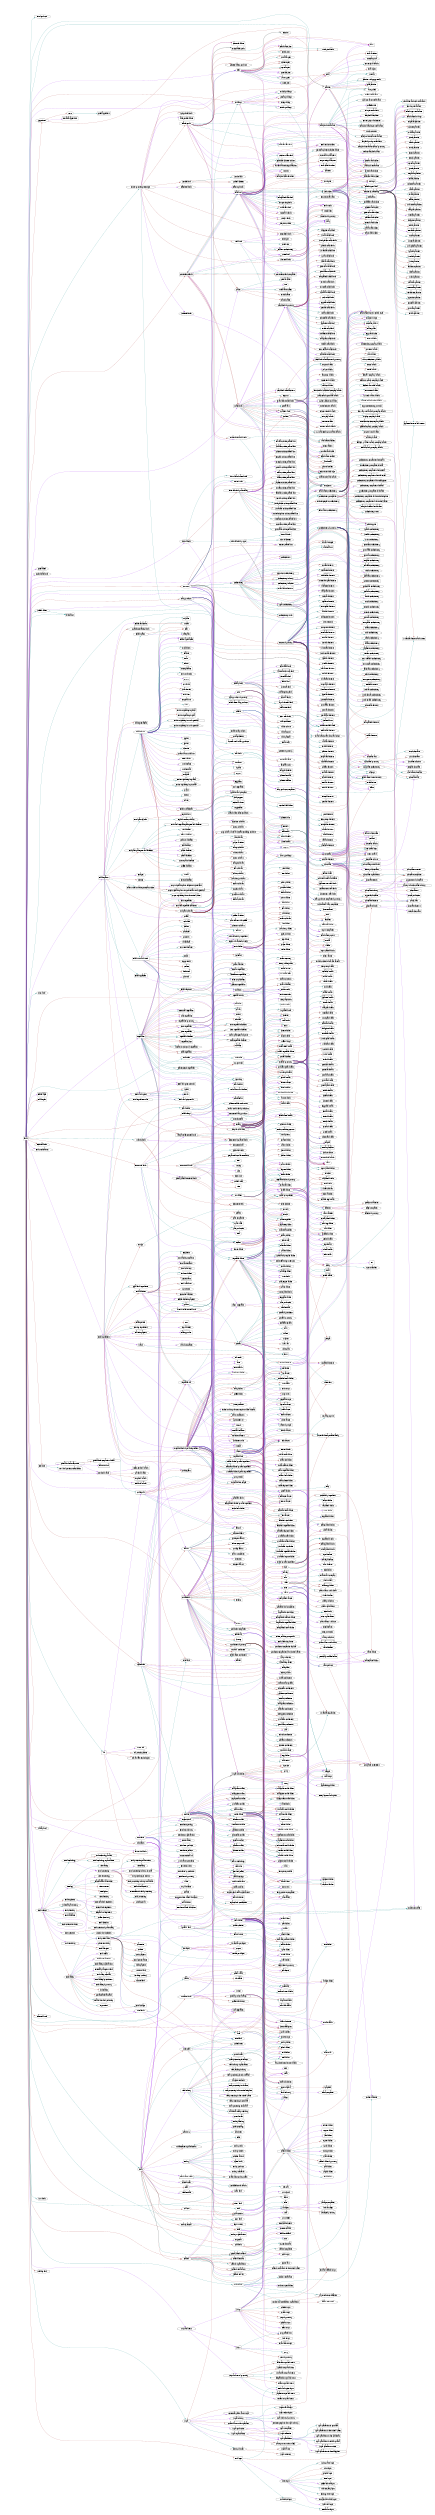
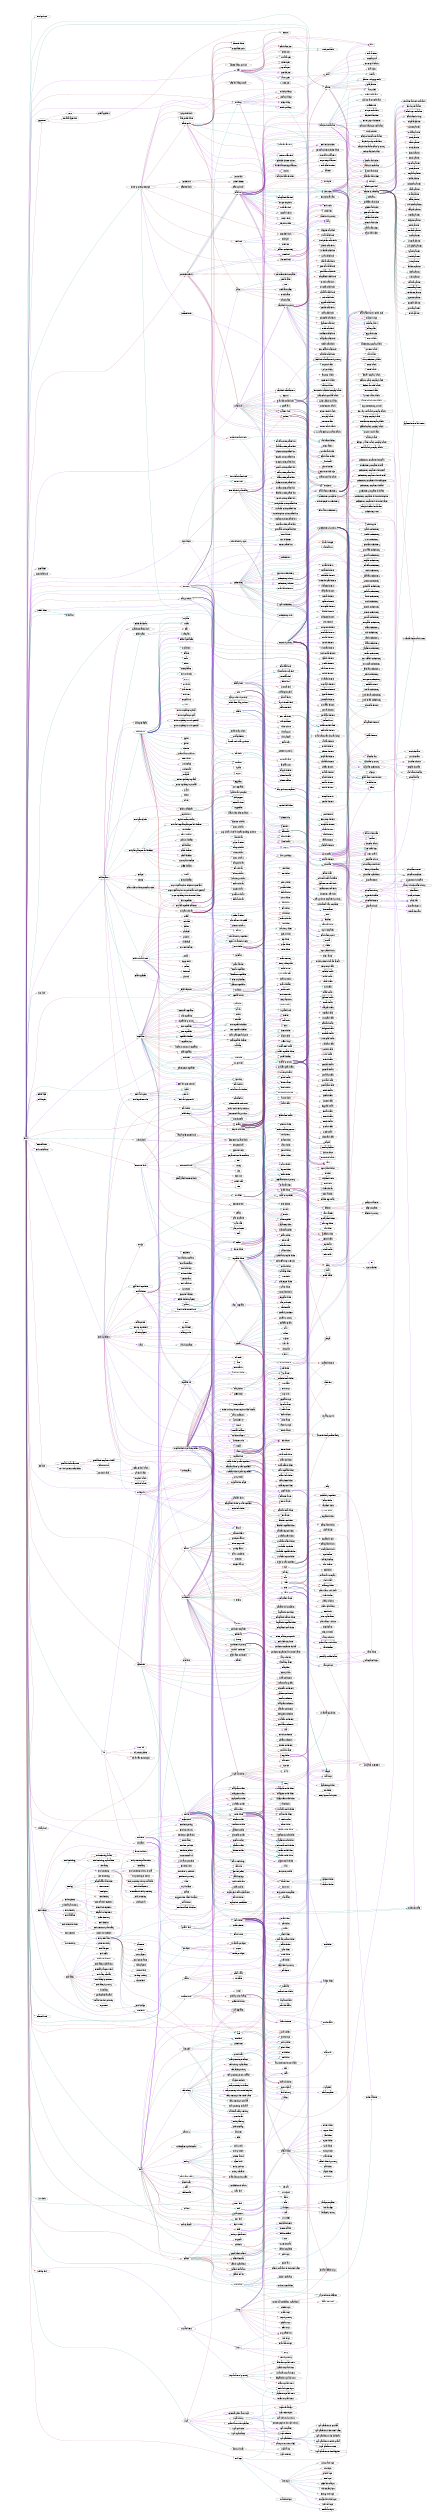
node "Take and bake pizzerias": added
node "Omelettes": added
node "Cheese analogues": removed
edge "Offal" -> "Pig's trotters": now "Meat by animal" -> "Pig's trotters"
